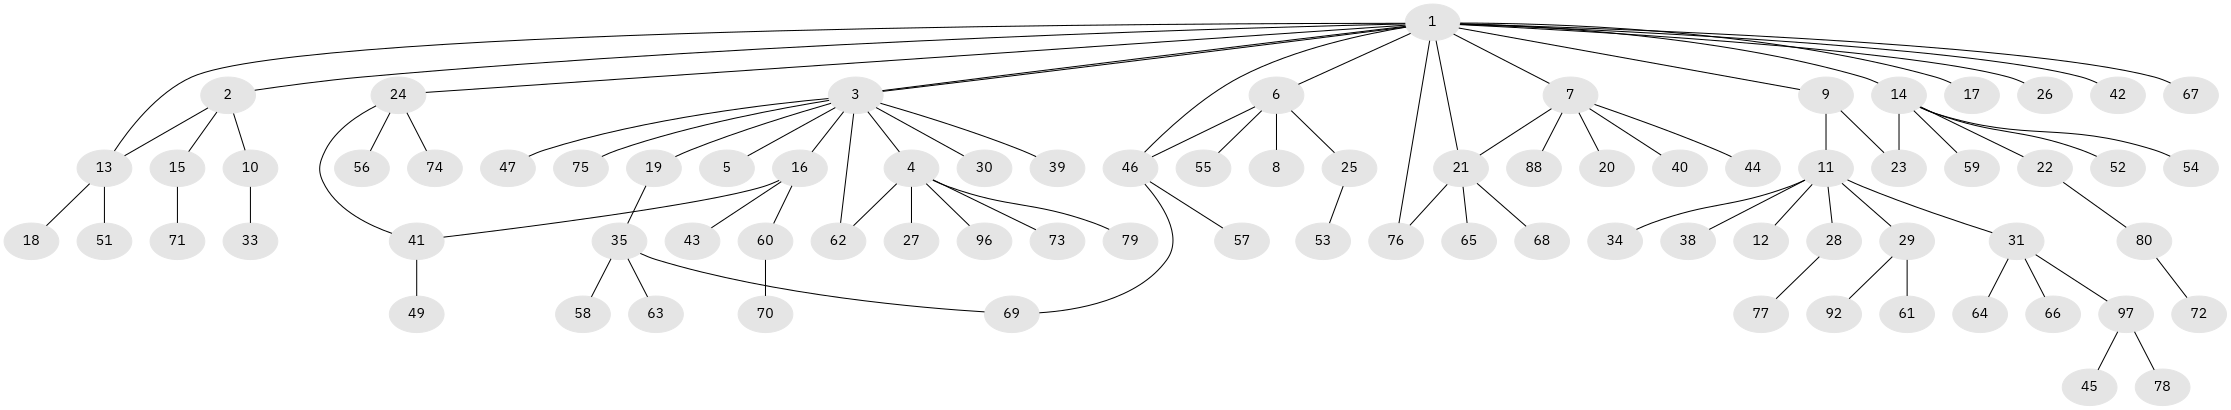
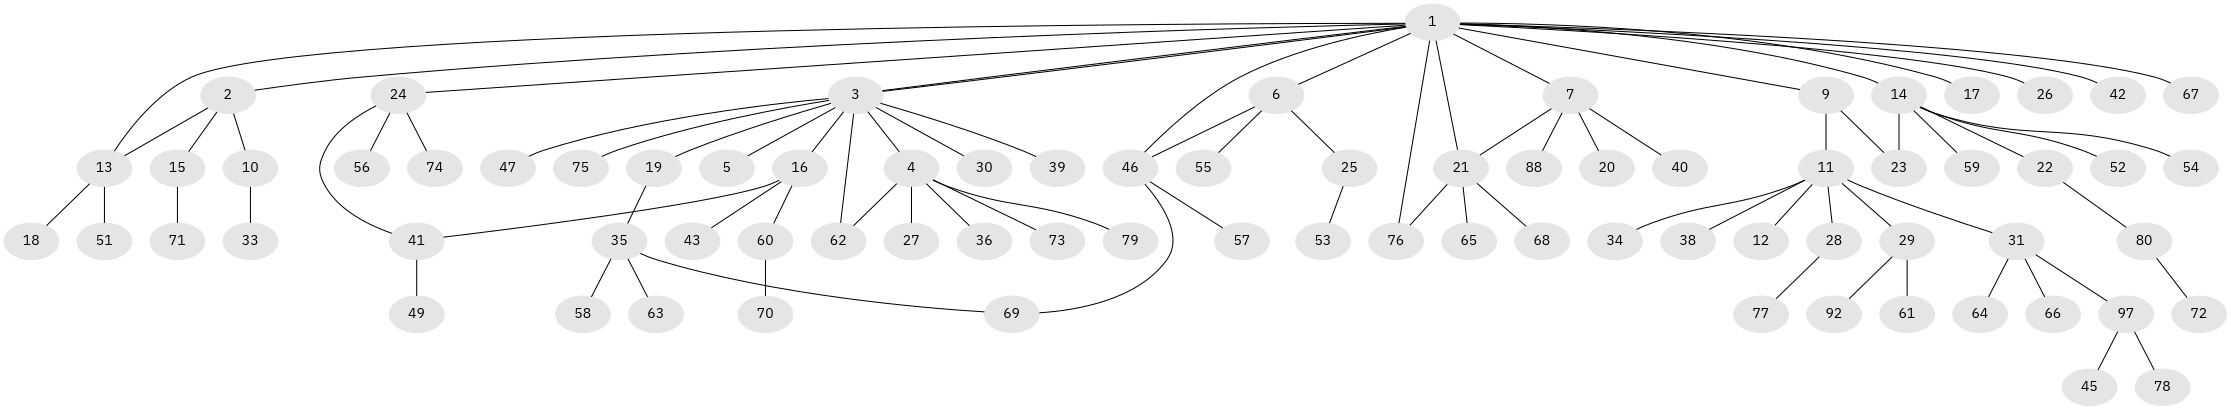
node "8": removed
node "44": removed
node "96": label "96" -> "36"
